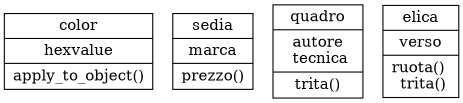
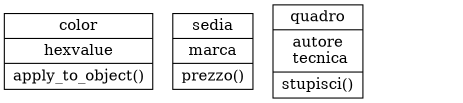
node "elica": removed
node "quadro": text "trita()" -> "stupisci()"
